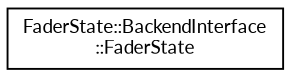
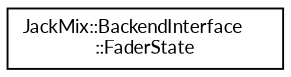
node "FaderState::BackendInterface ::FaderState": label "FaderState::BackendInterface ::FaderState" -> "JackMix::BackendInterface ::FaderState"
